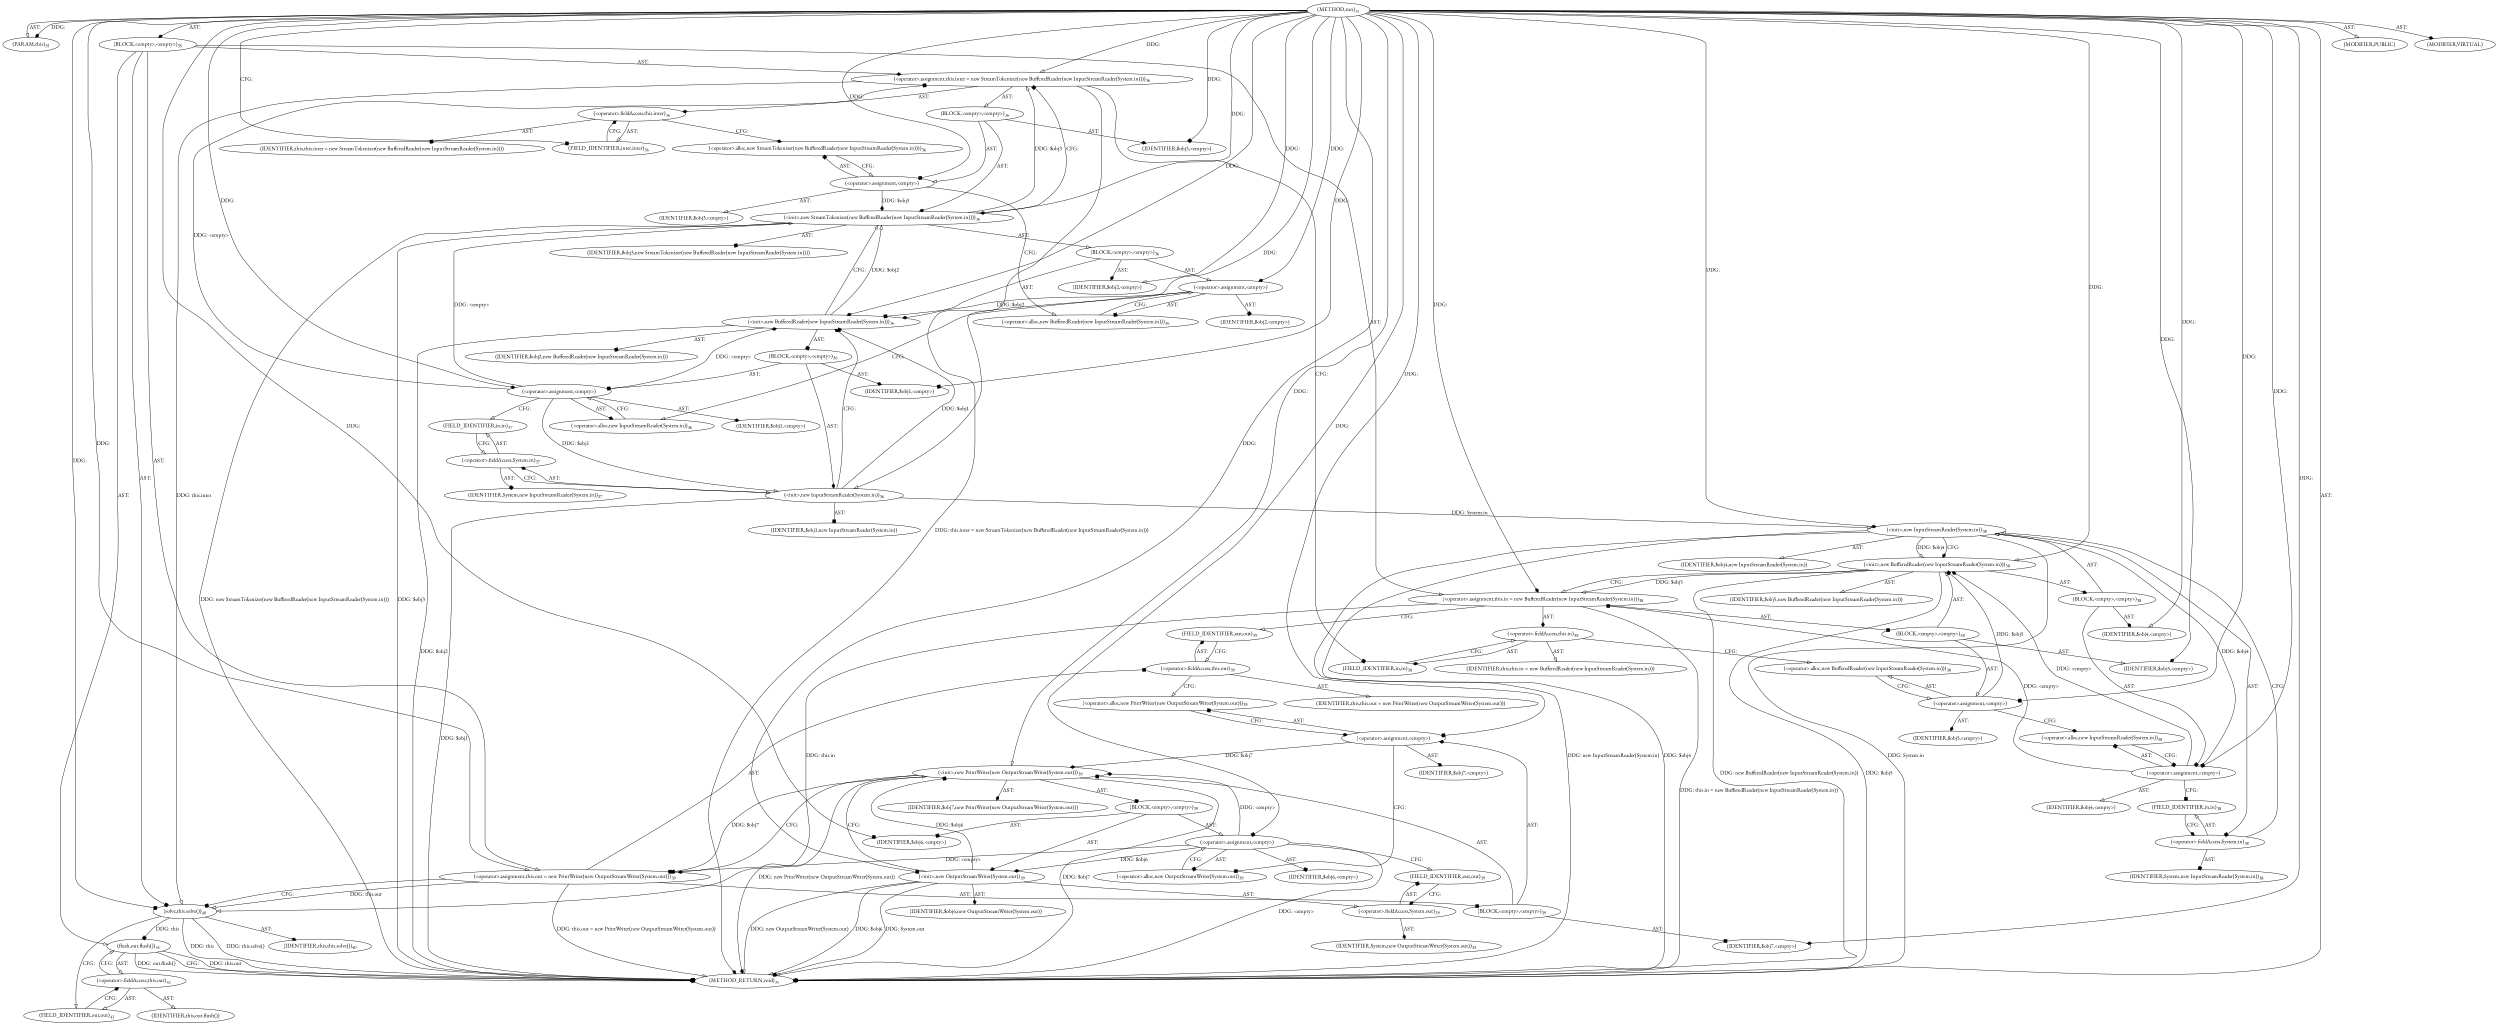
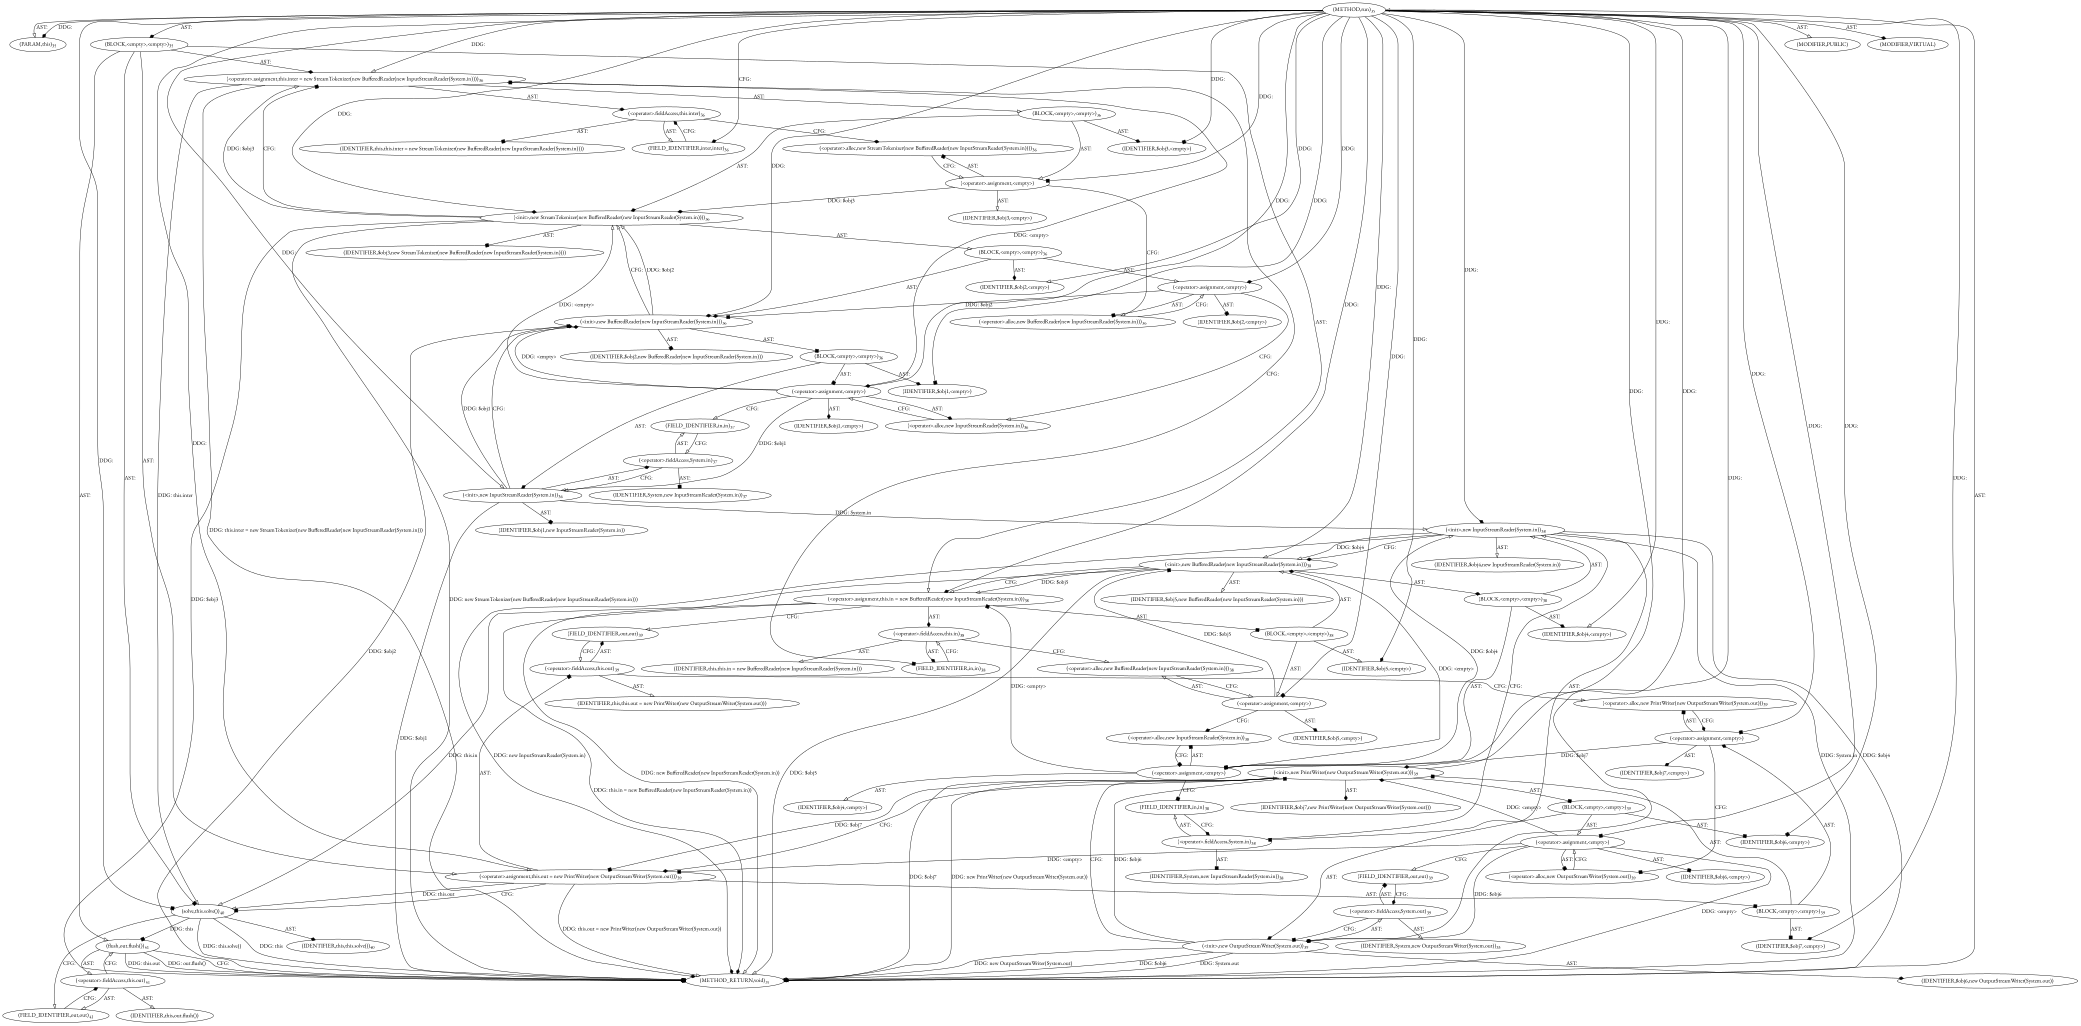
edge "(METHOD,run)" -> "(FIELD_IDENTIFIER,inter,inter)": arrowhead box -> diamond
edge "(METHOD,run)" -> "(<init>,new PrintWriter(new OutputStreamWriter(System.out)))": reversed
edge "(<operator>.fieldAccess,System.out)" -> "(IDENTIFIER,System,new OutputStreamWriter(System.out))": arrowhead diamond -> onormal
edge "(<operator>.fieldAccess,System.out)" -> "(<init>,new OutputStreamWriter(System.out))": added, label "CFG:"
